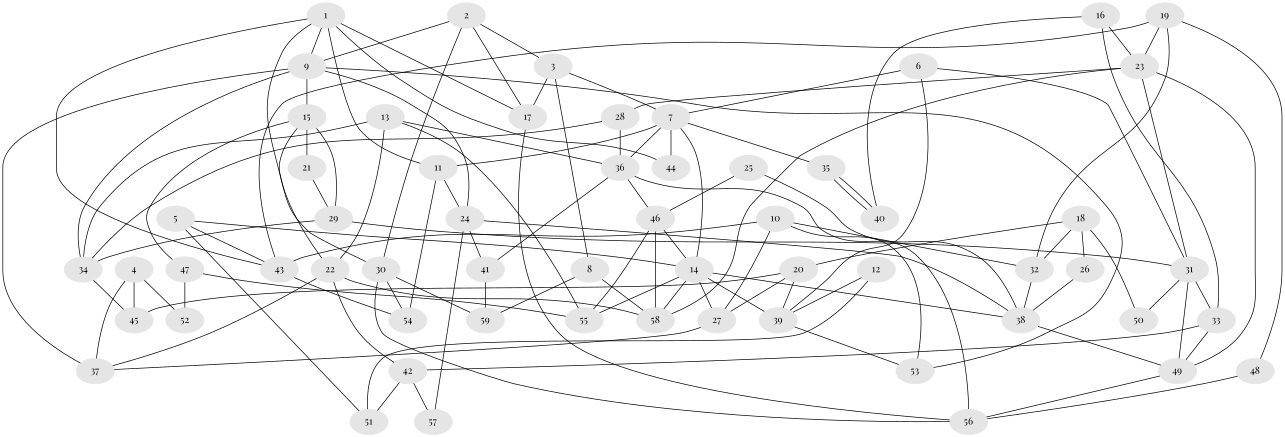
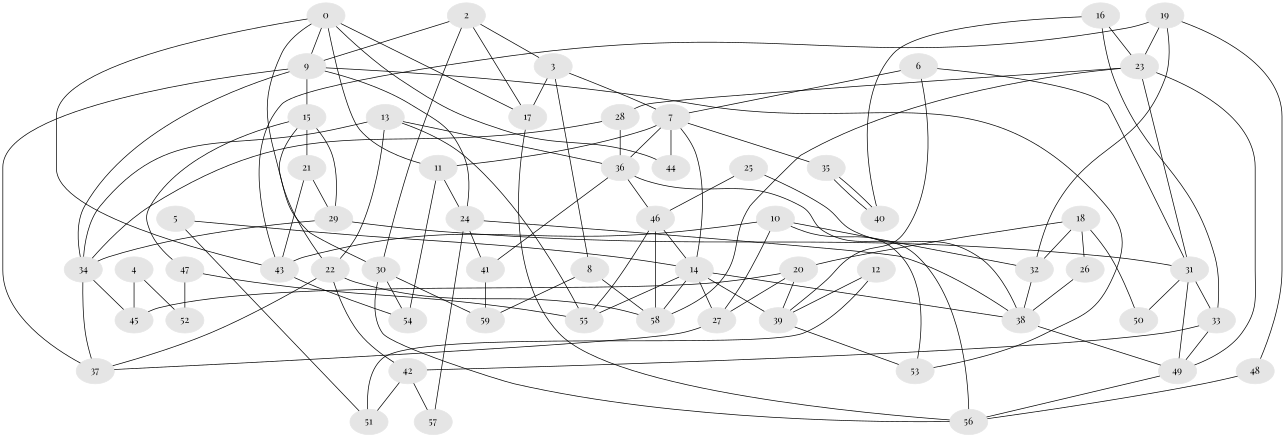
node "1": label "1" -> "0"
edge "5" -- "43": now "21" -- "43"
edge "4" -- "37": now "34" -- "37"
